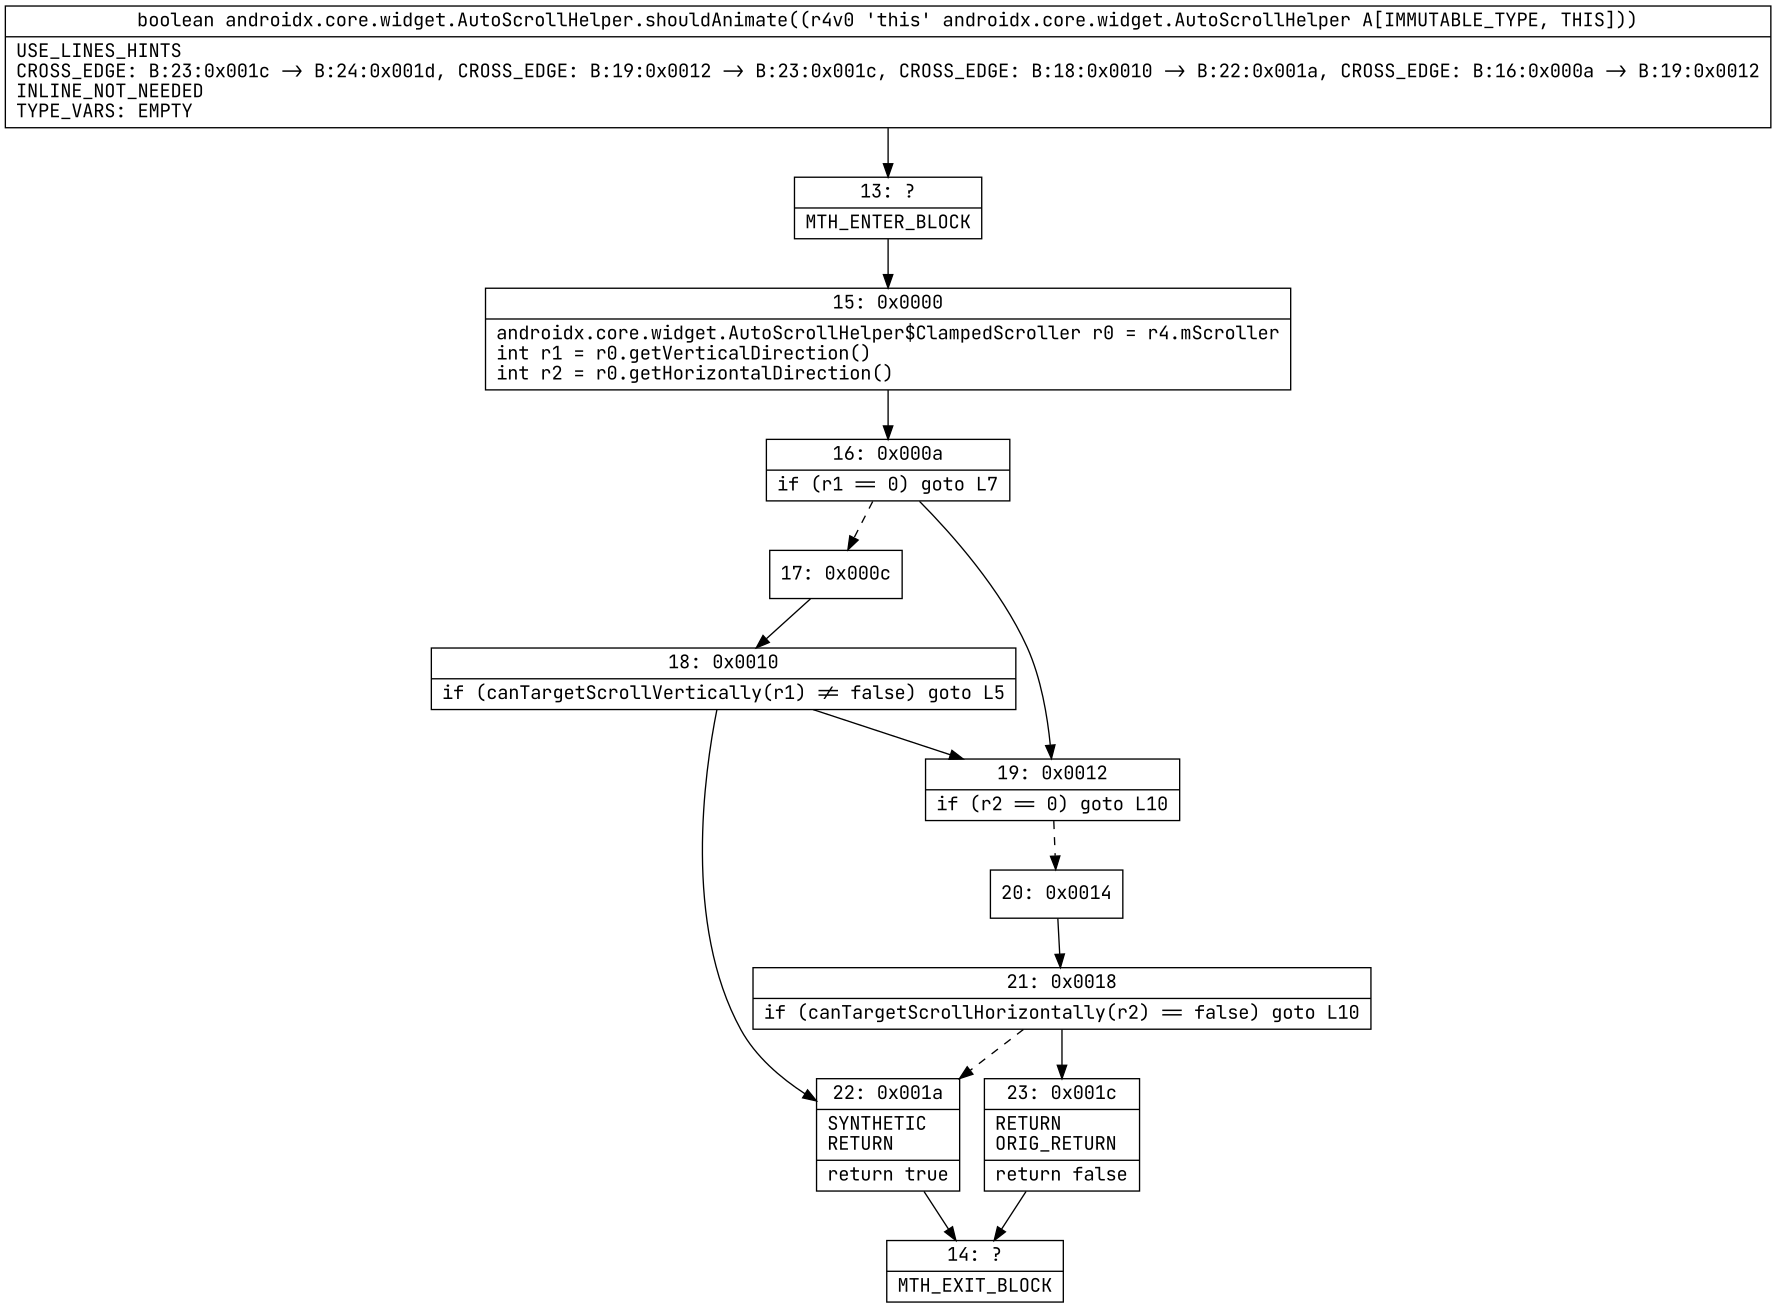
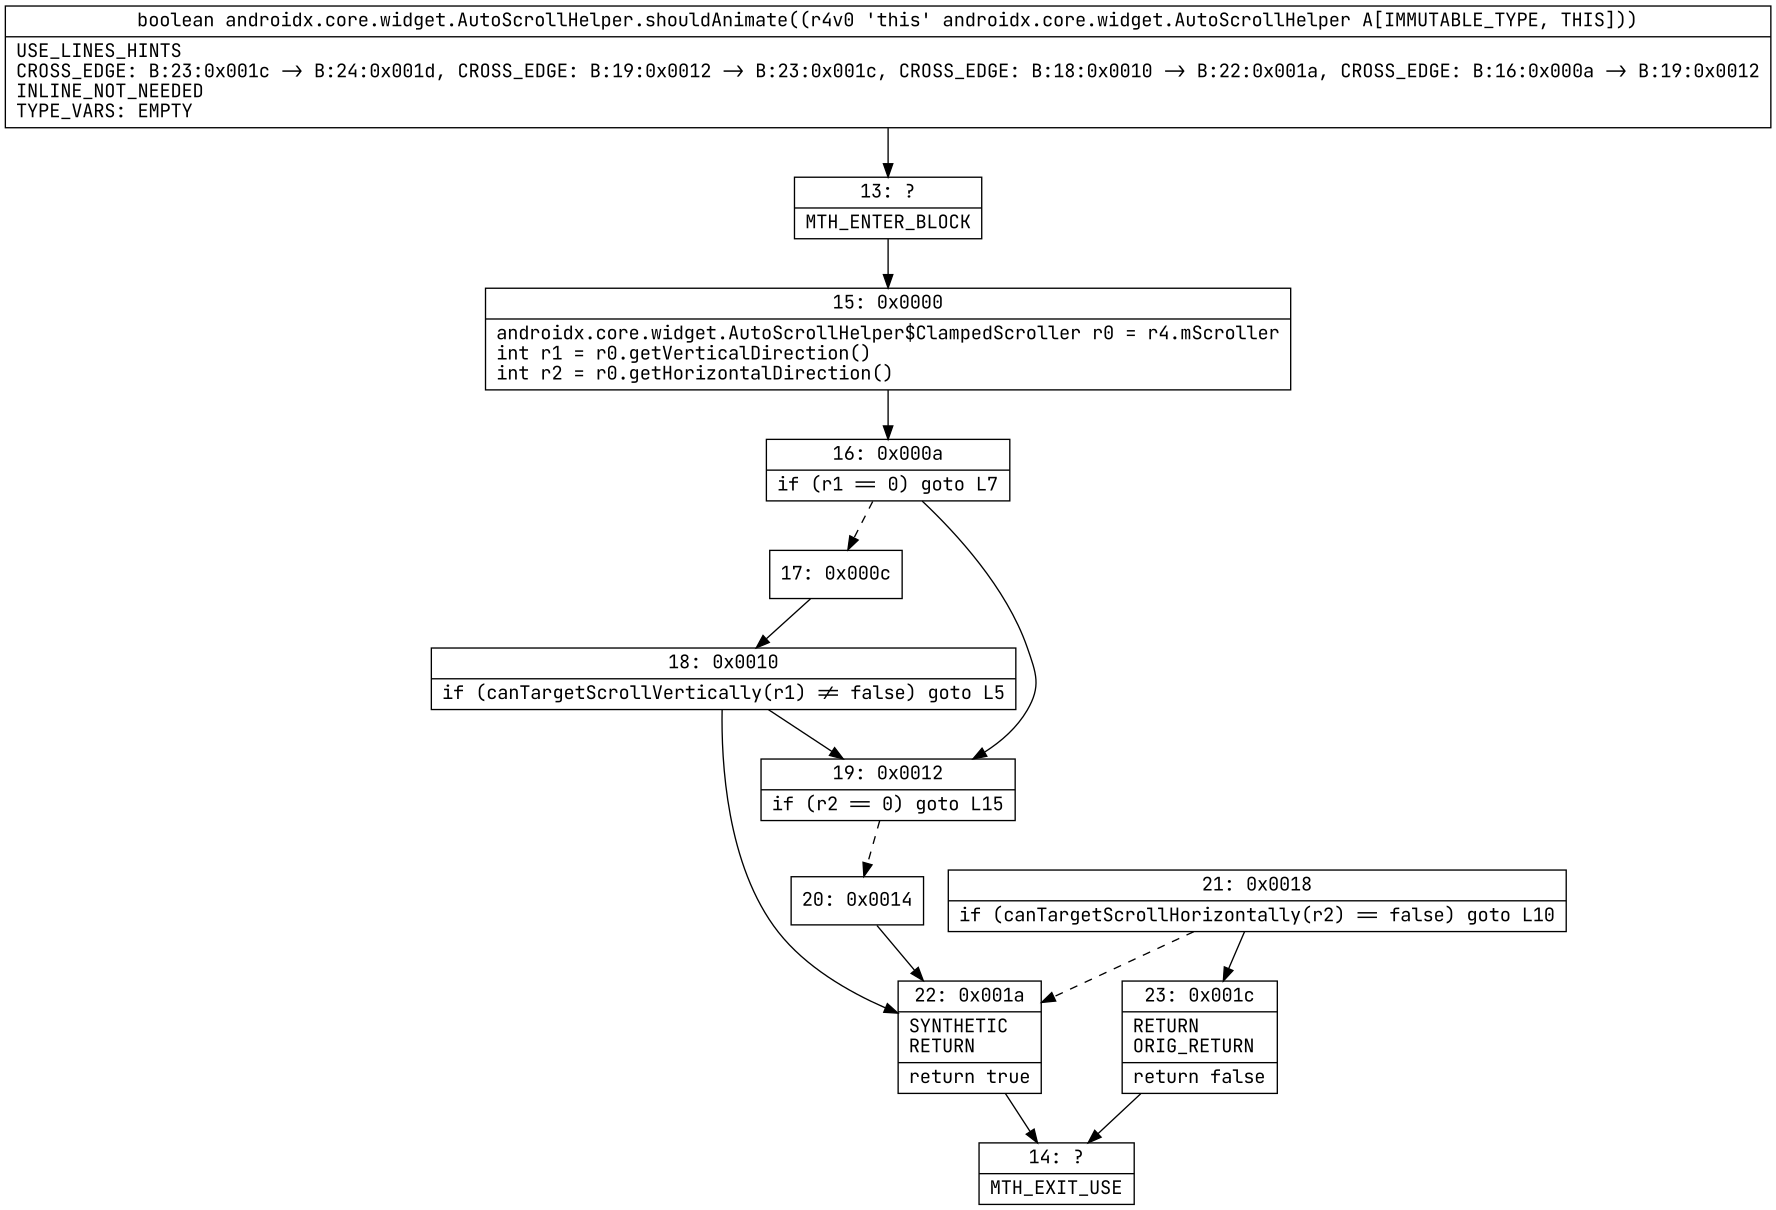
node "19: 0x0012": text "if (r2 == 0) goto L10" -> "if (r2 == 0) goto L15"
edge "20: 0x0014" -> "21: 0x0018": now "20: 0x0014" -> "22: 0x001a"
node "14: ?": text "MTH_EXIT_BLOCK" -> "MTH_EXIT_USE"
